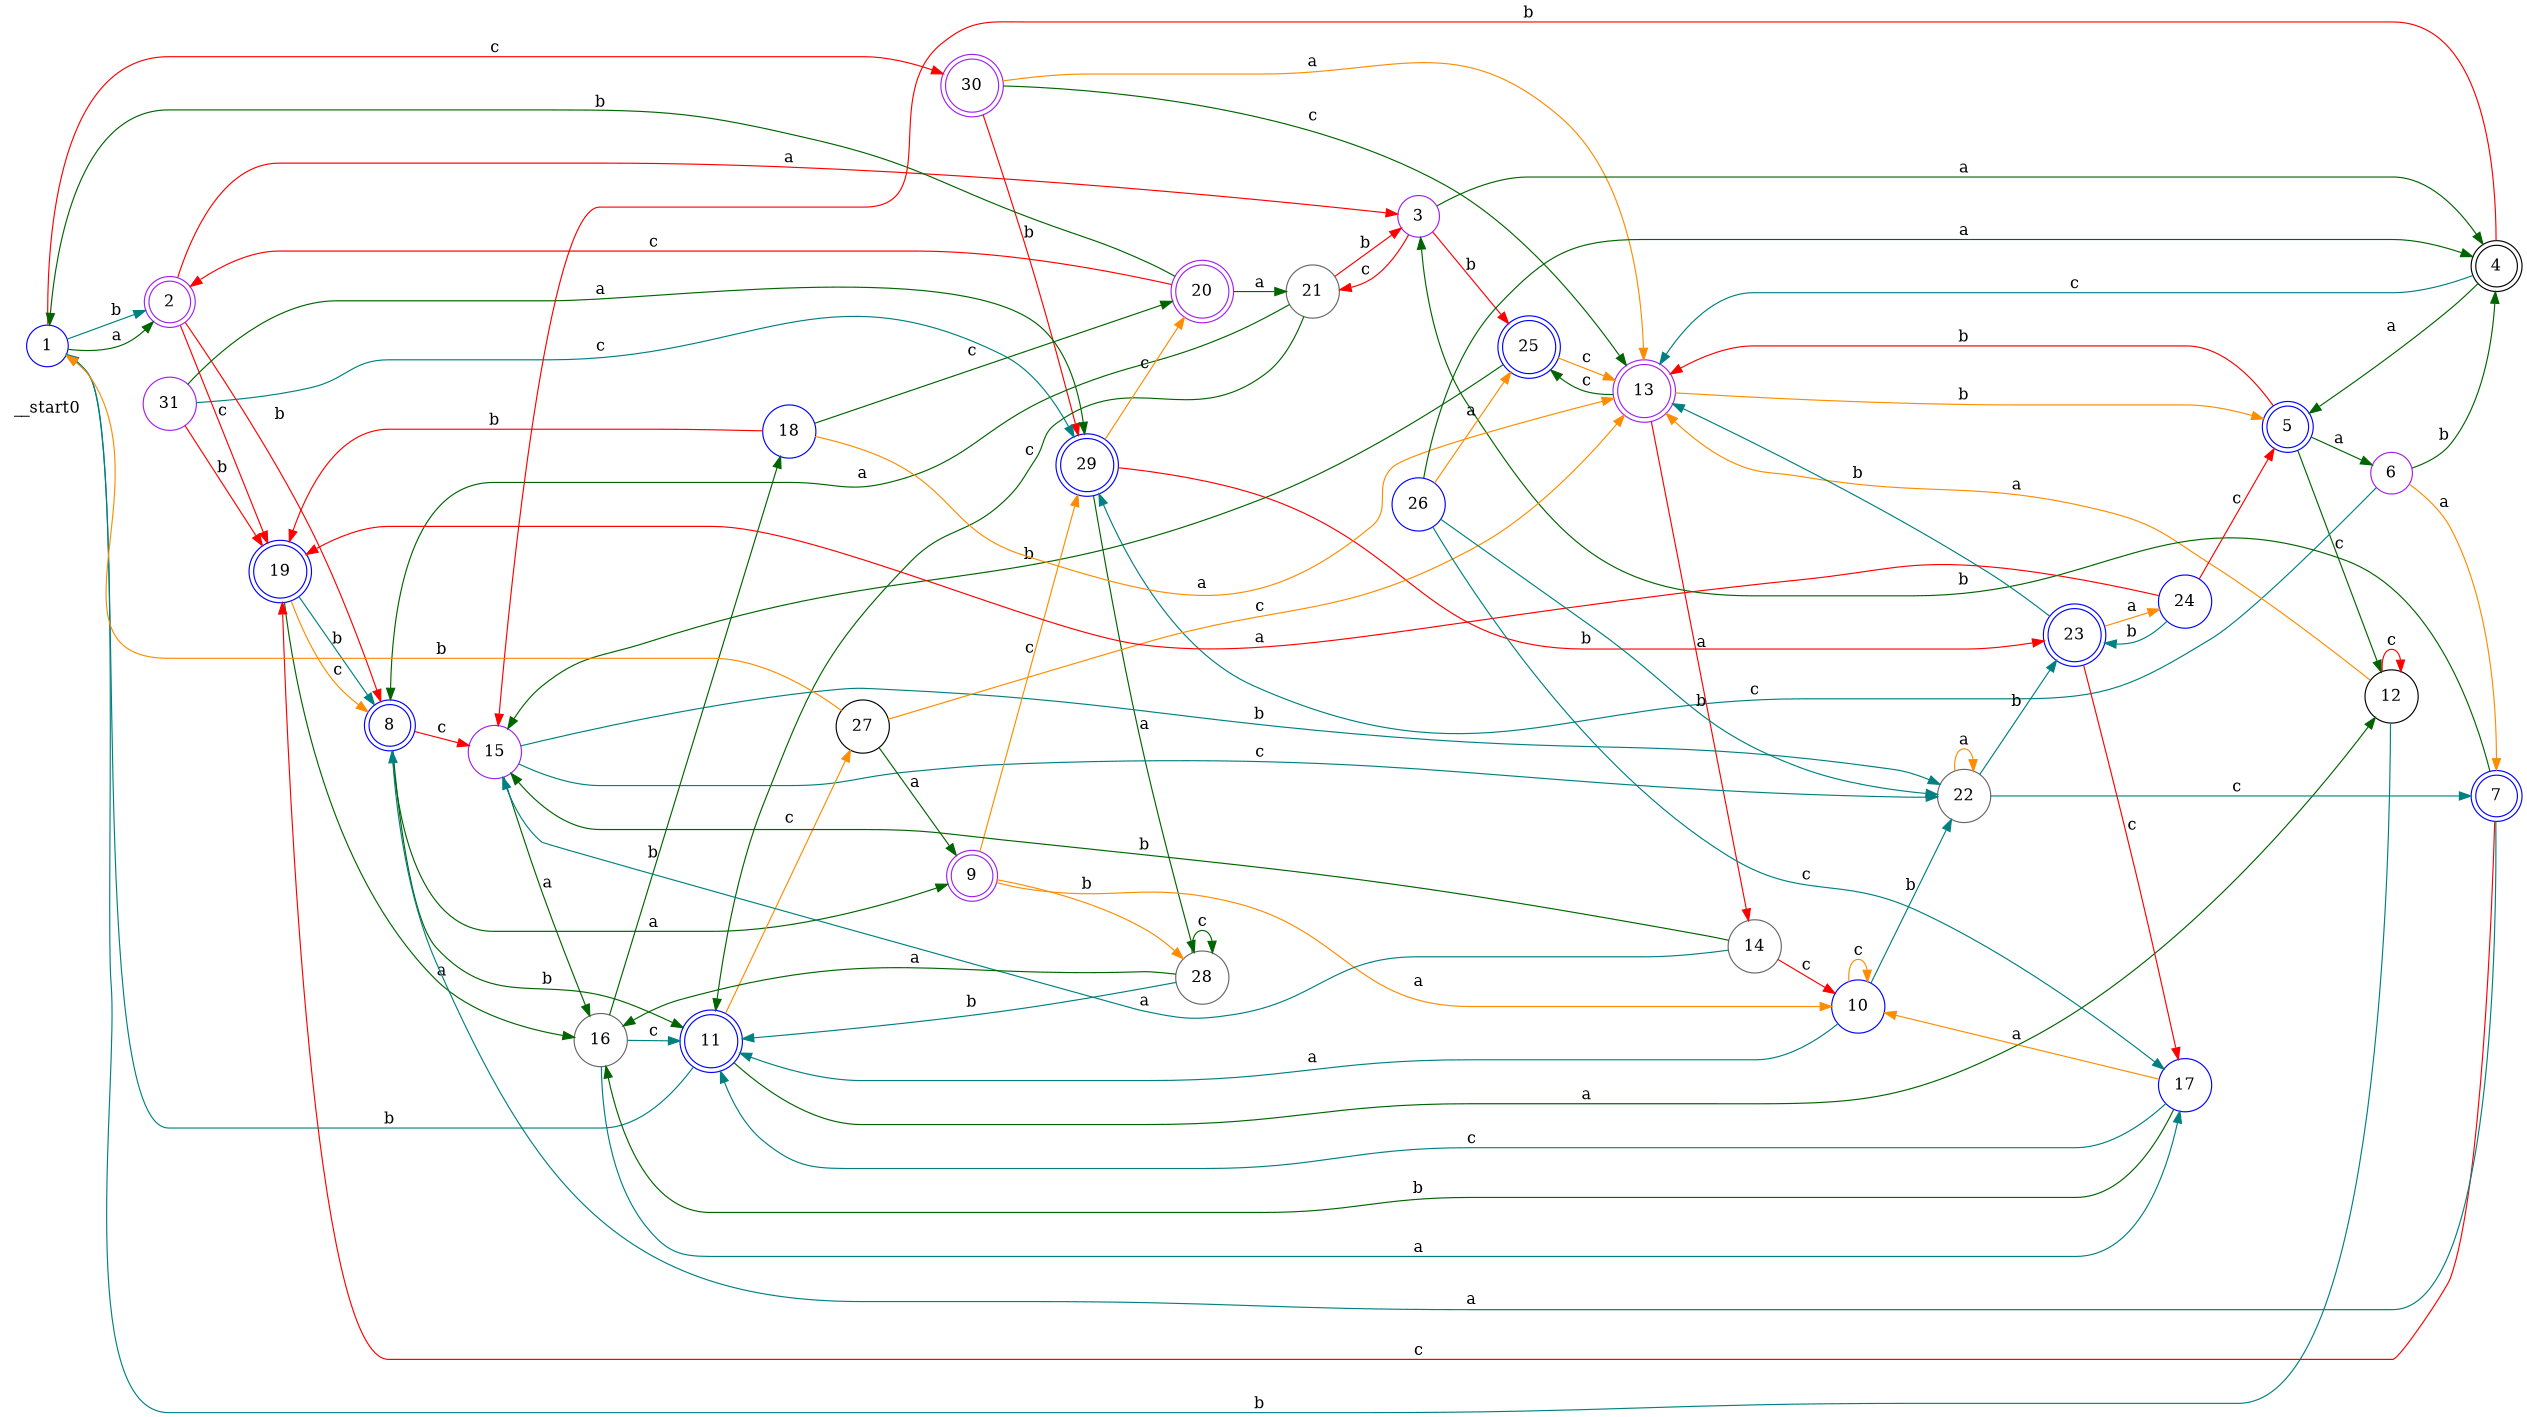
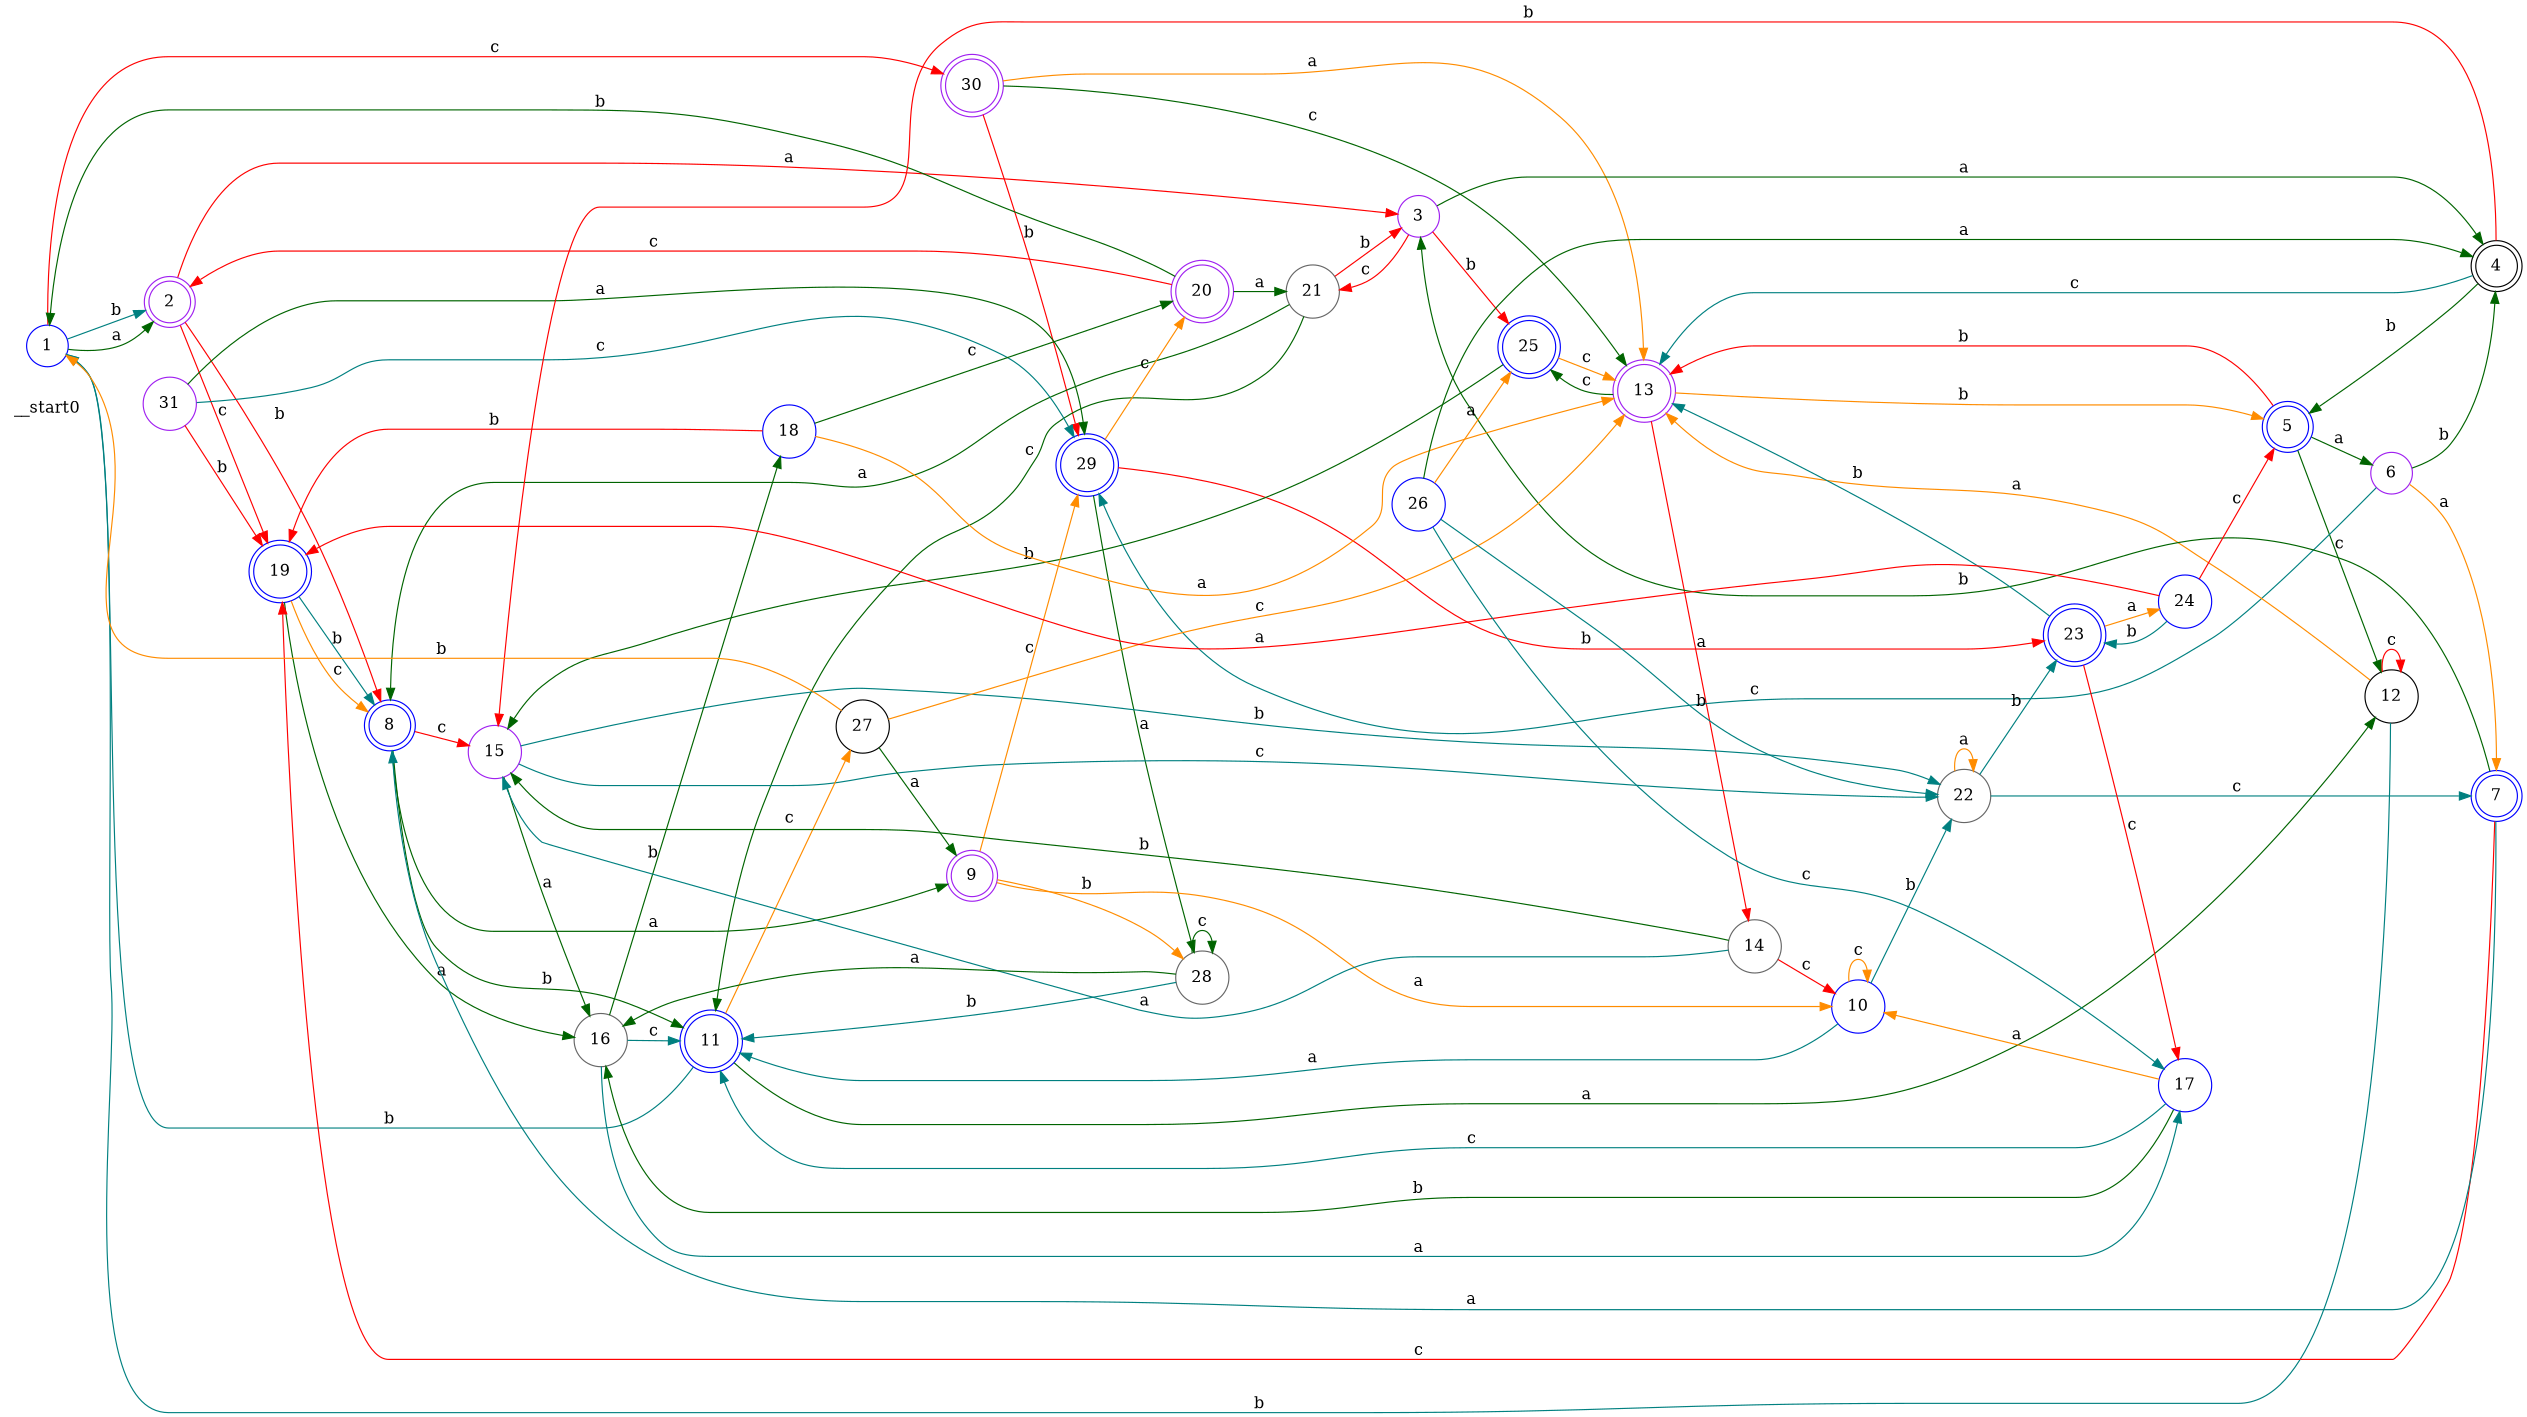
edge "4" -> "5": label "a" -> "b"
